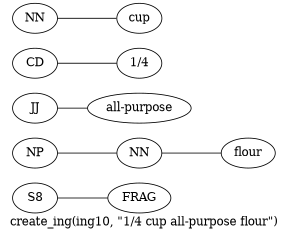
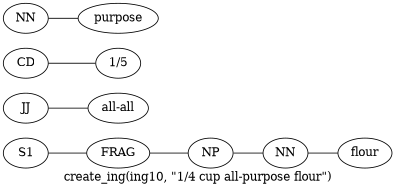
node "cup": label "cup" -> "purpose"
node "1/4": label "1/4" -> "1/5"
node "all-purpose": label "all-purpose" -> "all-all"
edge "FRAG" -- "NP": added
node "S8": label "S8" -> "S1"
